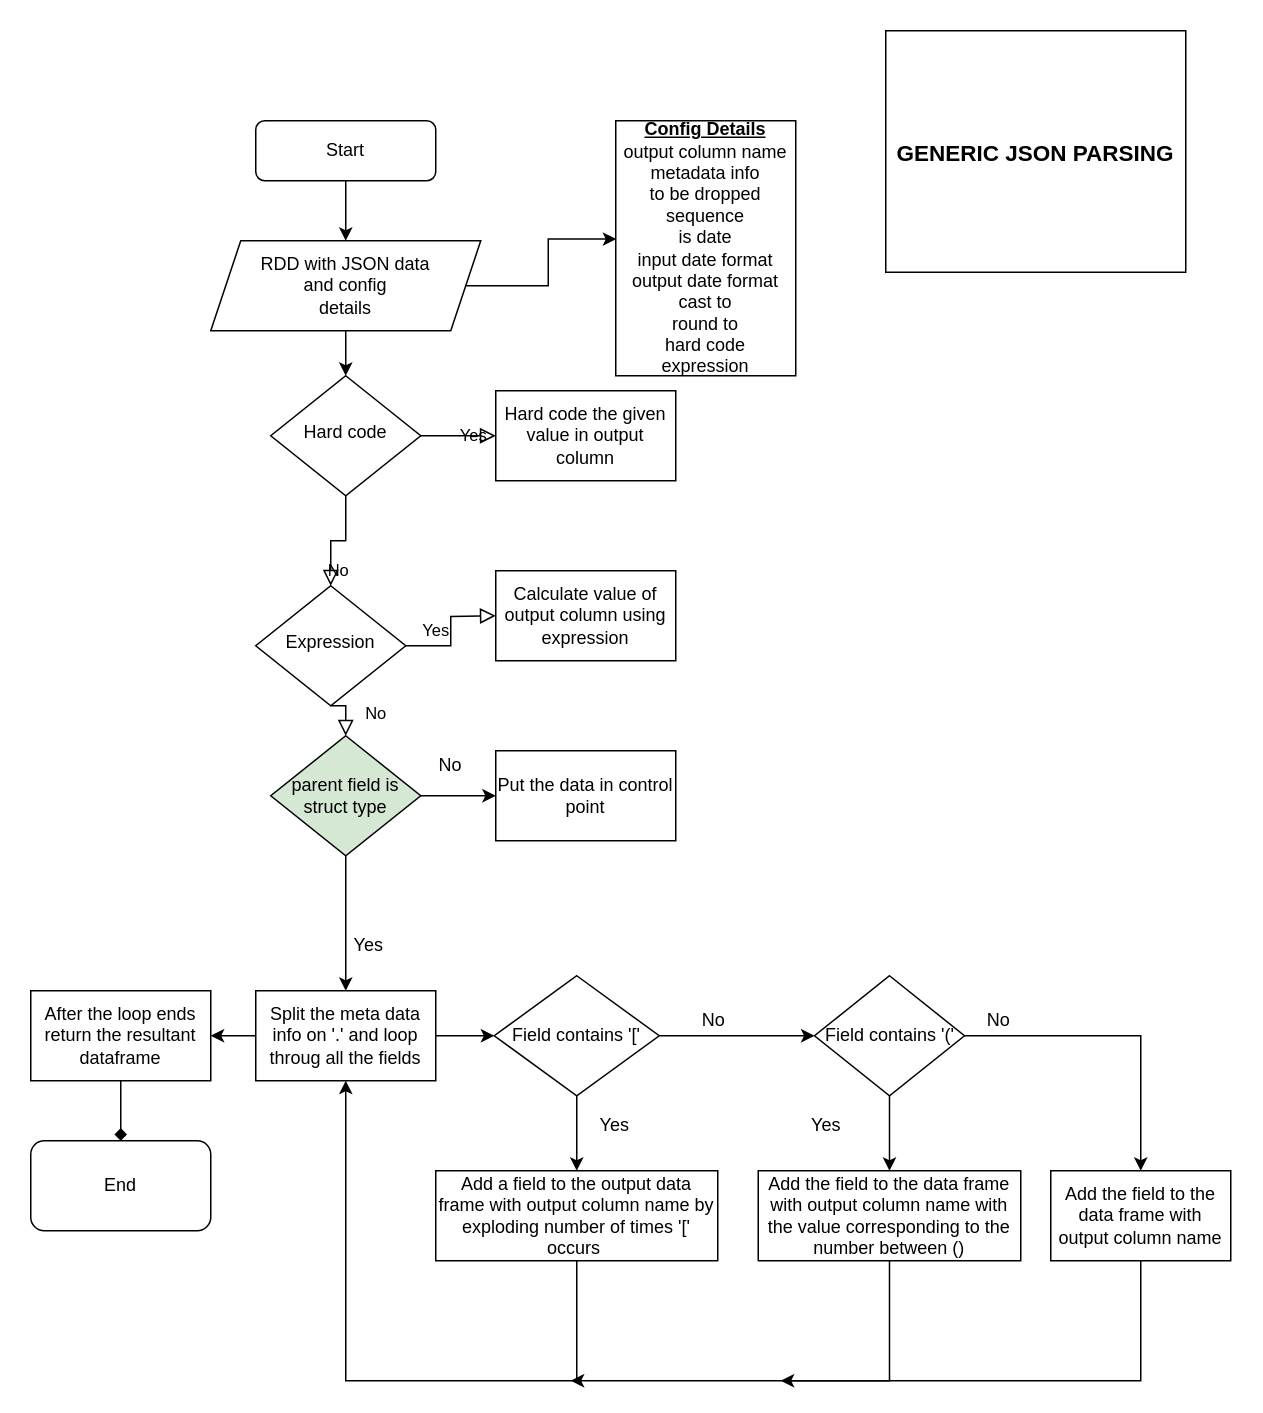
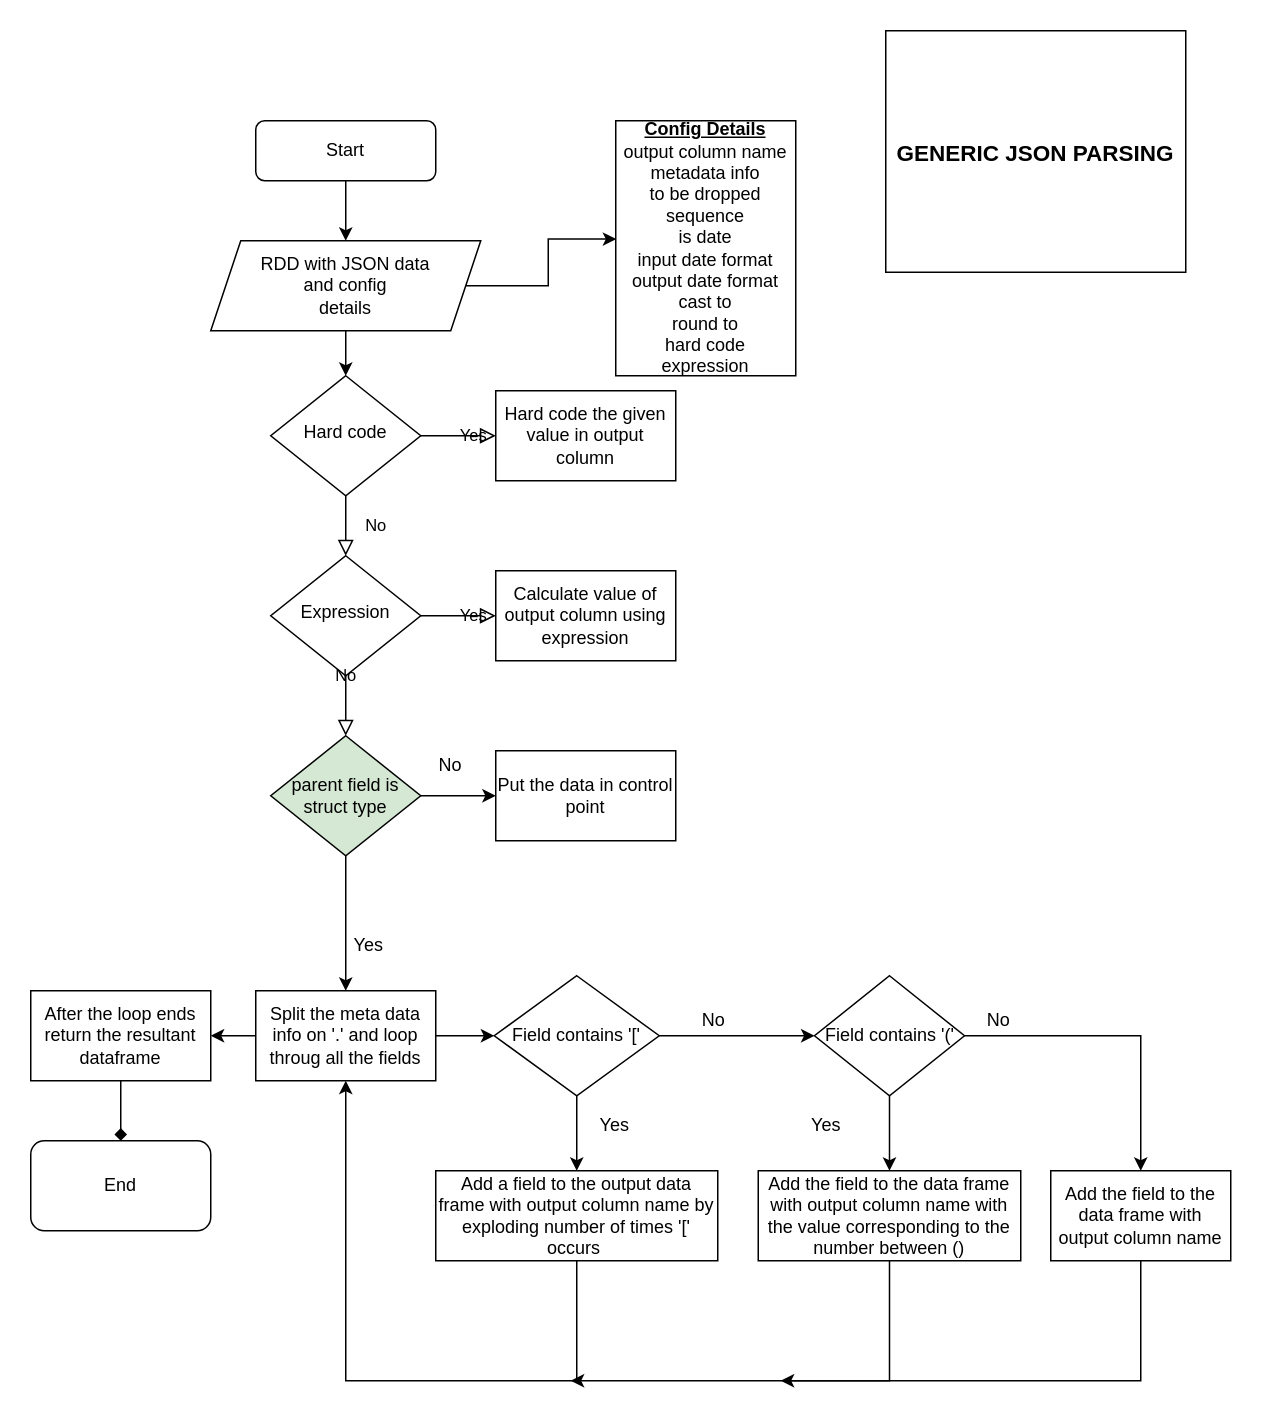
node "Expression": moved (331, 646) -> (346, 616)
